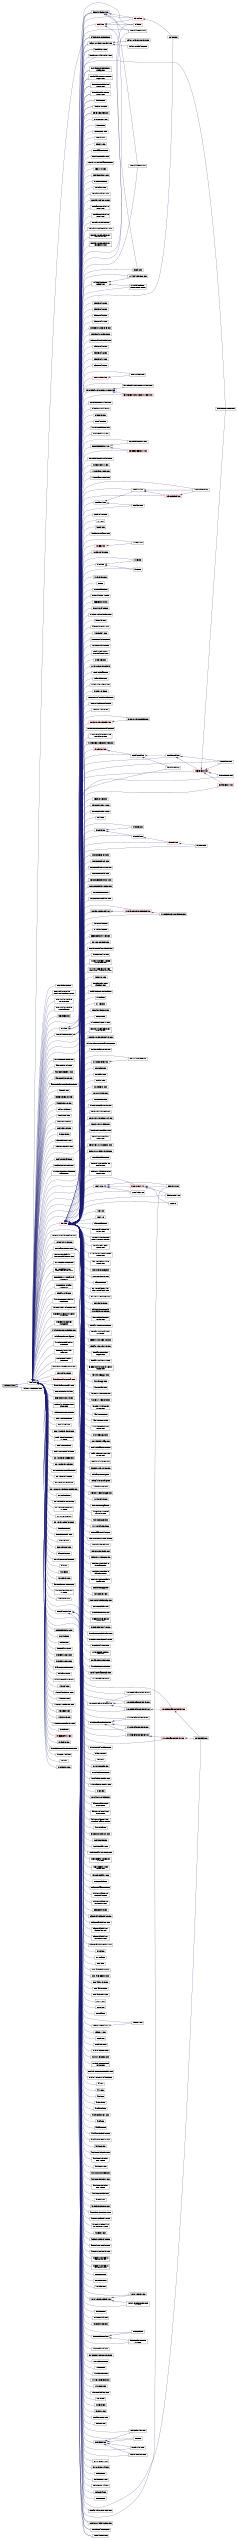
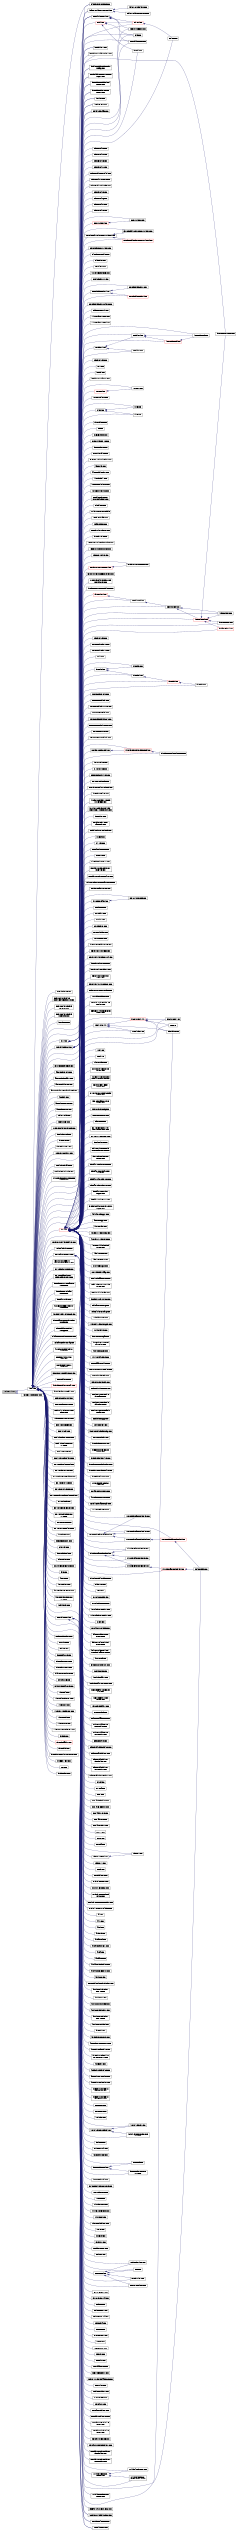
node "partition3d.cpp": removed
node "latch_remote.cpp": label "latch_remote.cpp" -> "oversubscribing_remote.cpp"
edge "multiple_gather_ops _2001.cpp" -> "hpx.hpp": now "multiple_gather_ops _2001.cpp" -> "return_future_2847.cpp"
node "run_binary.cpp": label "run_binary.cpp" -> "equal_binary.cpp"
node "for_loop_induction.cpp": label "for_loop_induction.cpp" -> "composition_loop_induction.cpp"
